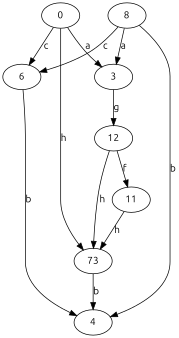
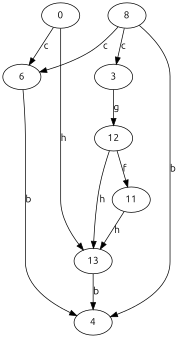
edge "0" -> "3": removed, label "a"
edge "8" -> "3": label "a" -> "c"
node "73": label "73" -> "13"
